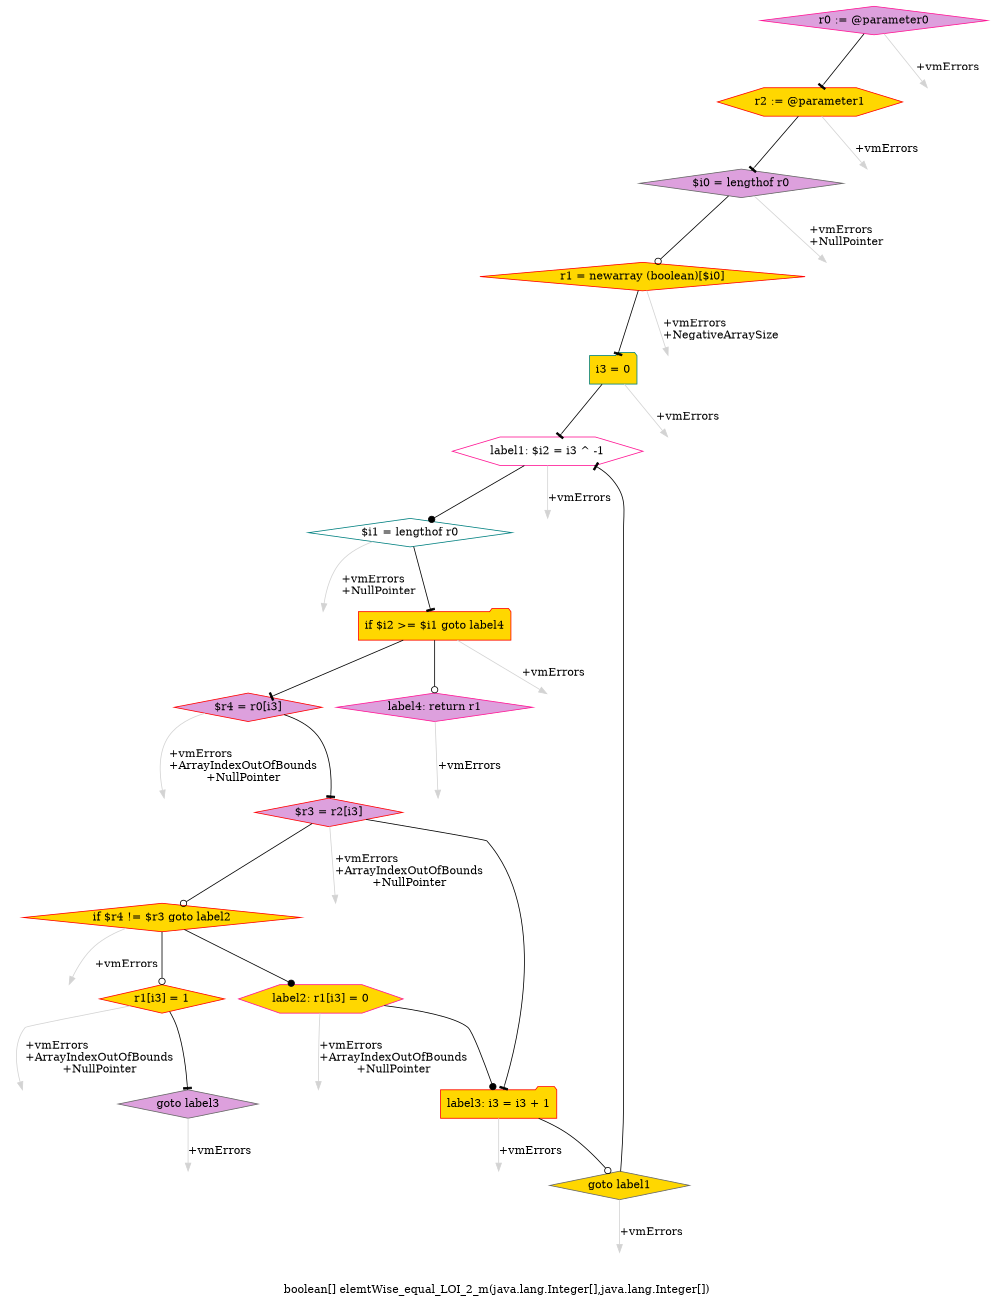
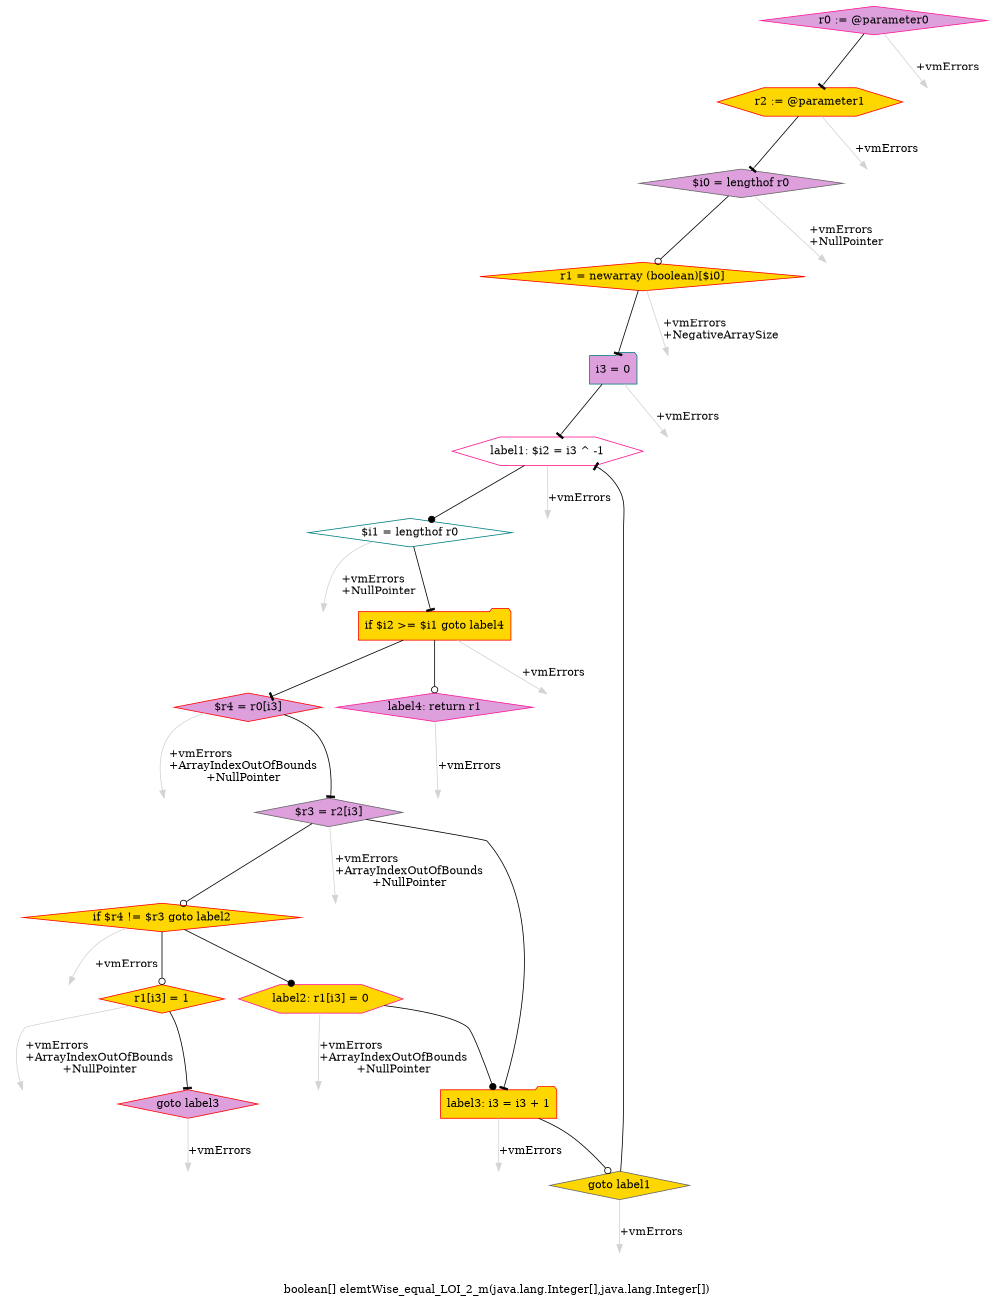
node "i3 = 0": fillcolor gold -> plum
node "$r3 = r2[i3]": color red -> gray40
node "goto label3": color gray40 -> red
